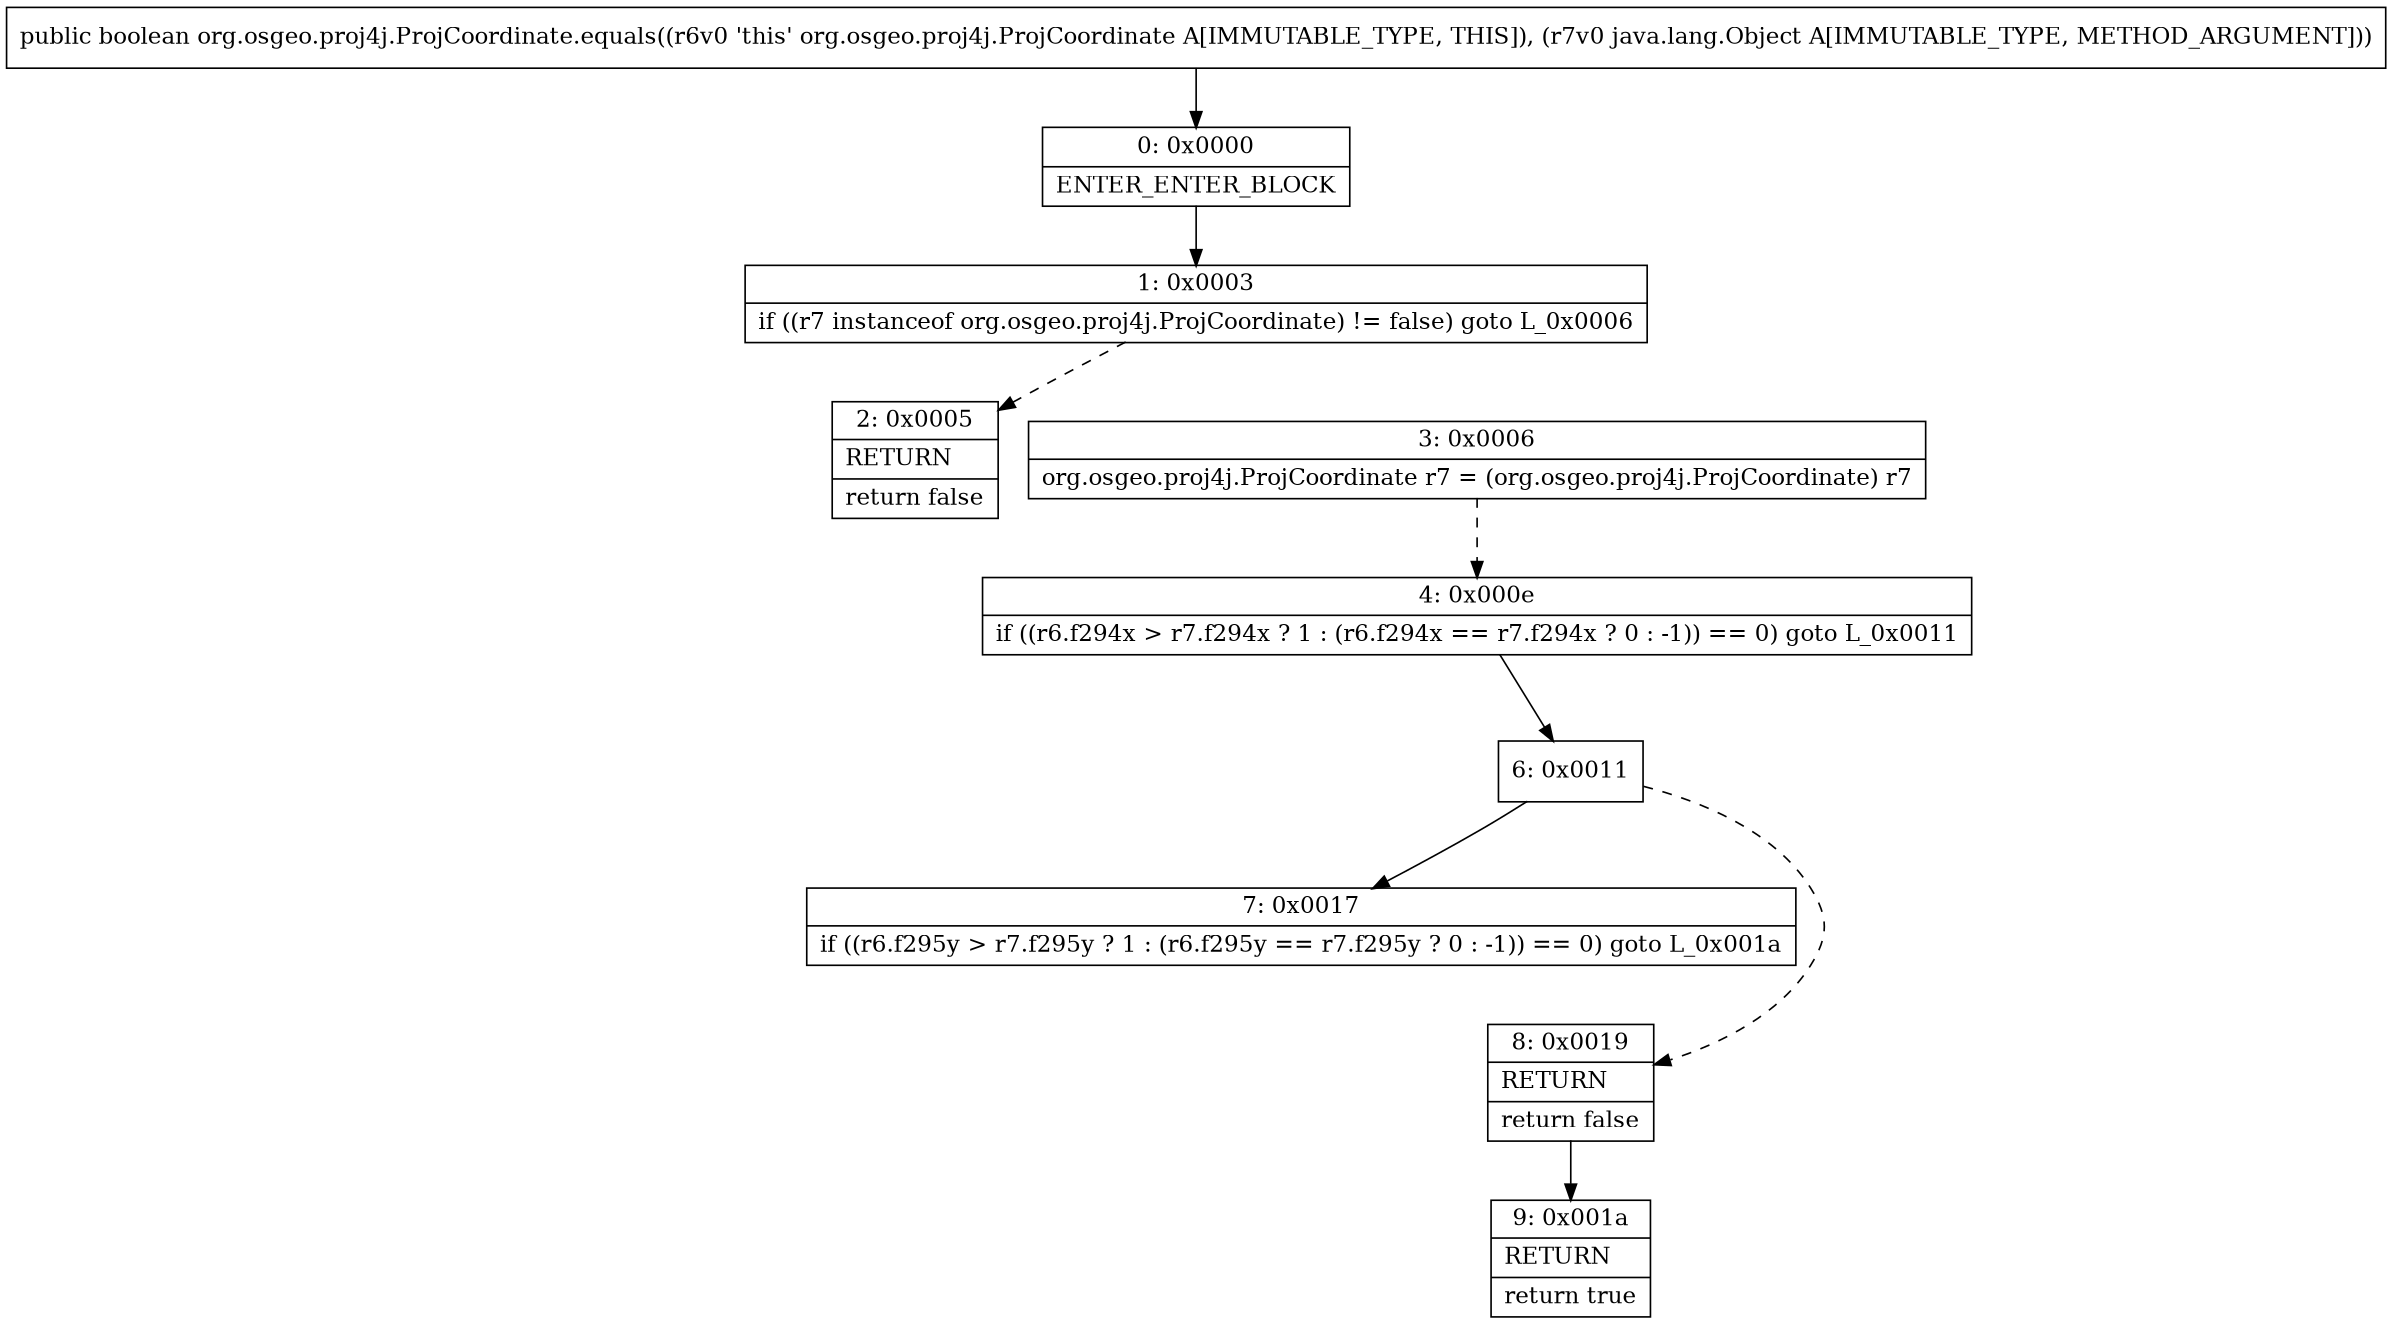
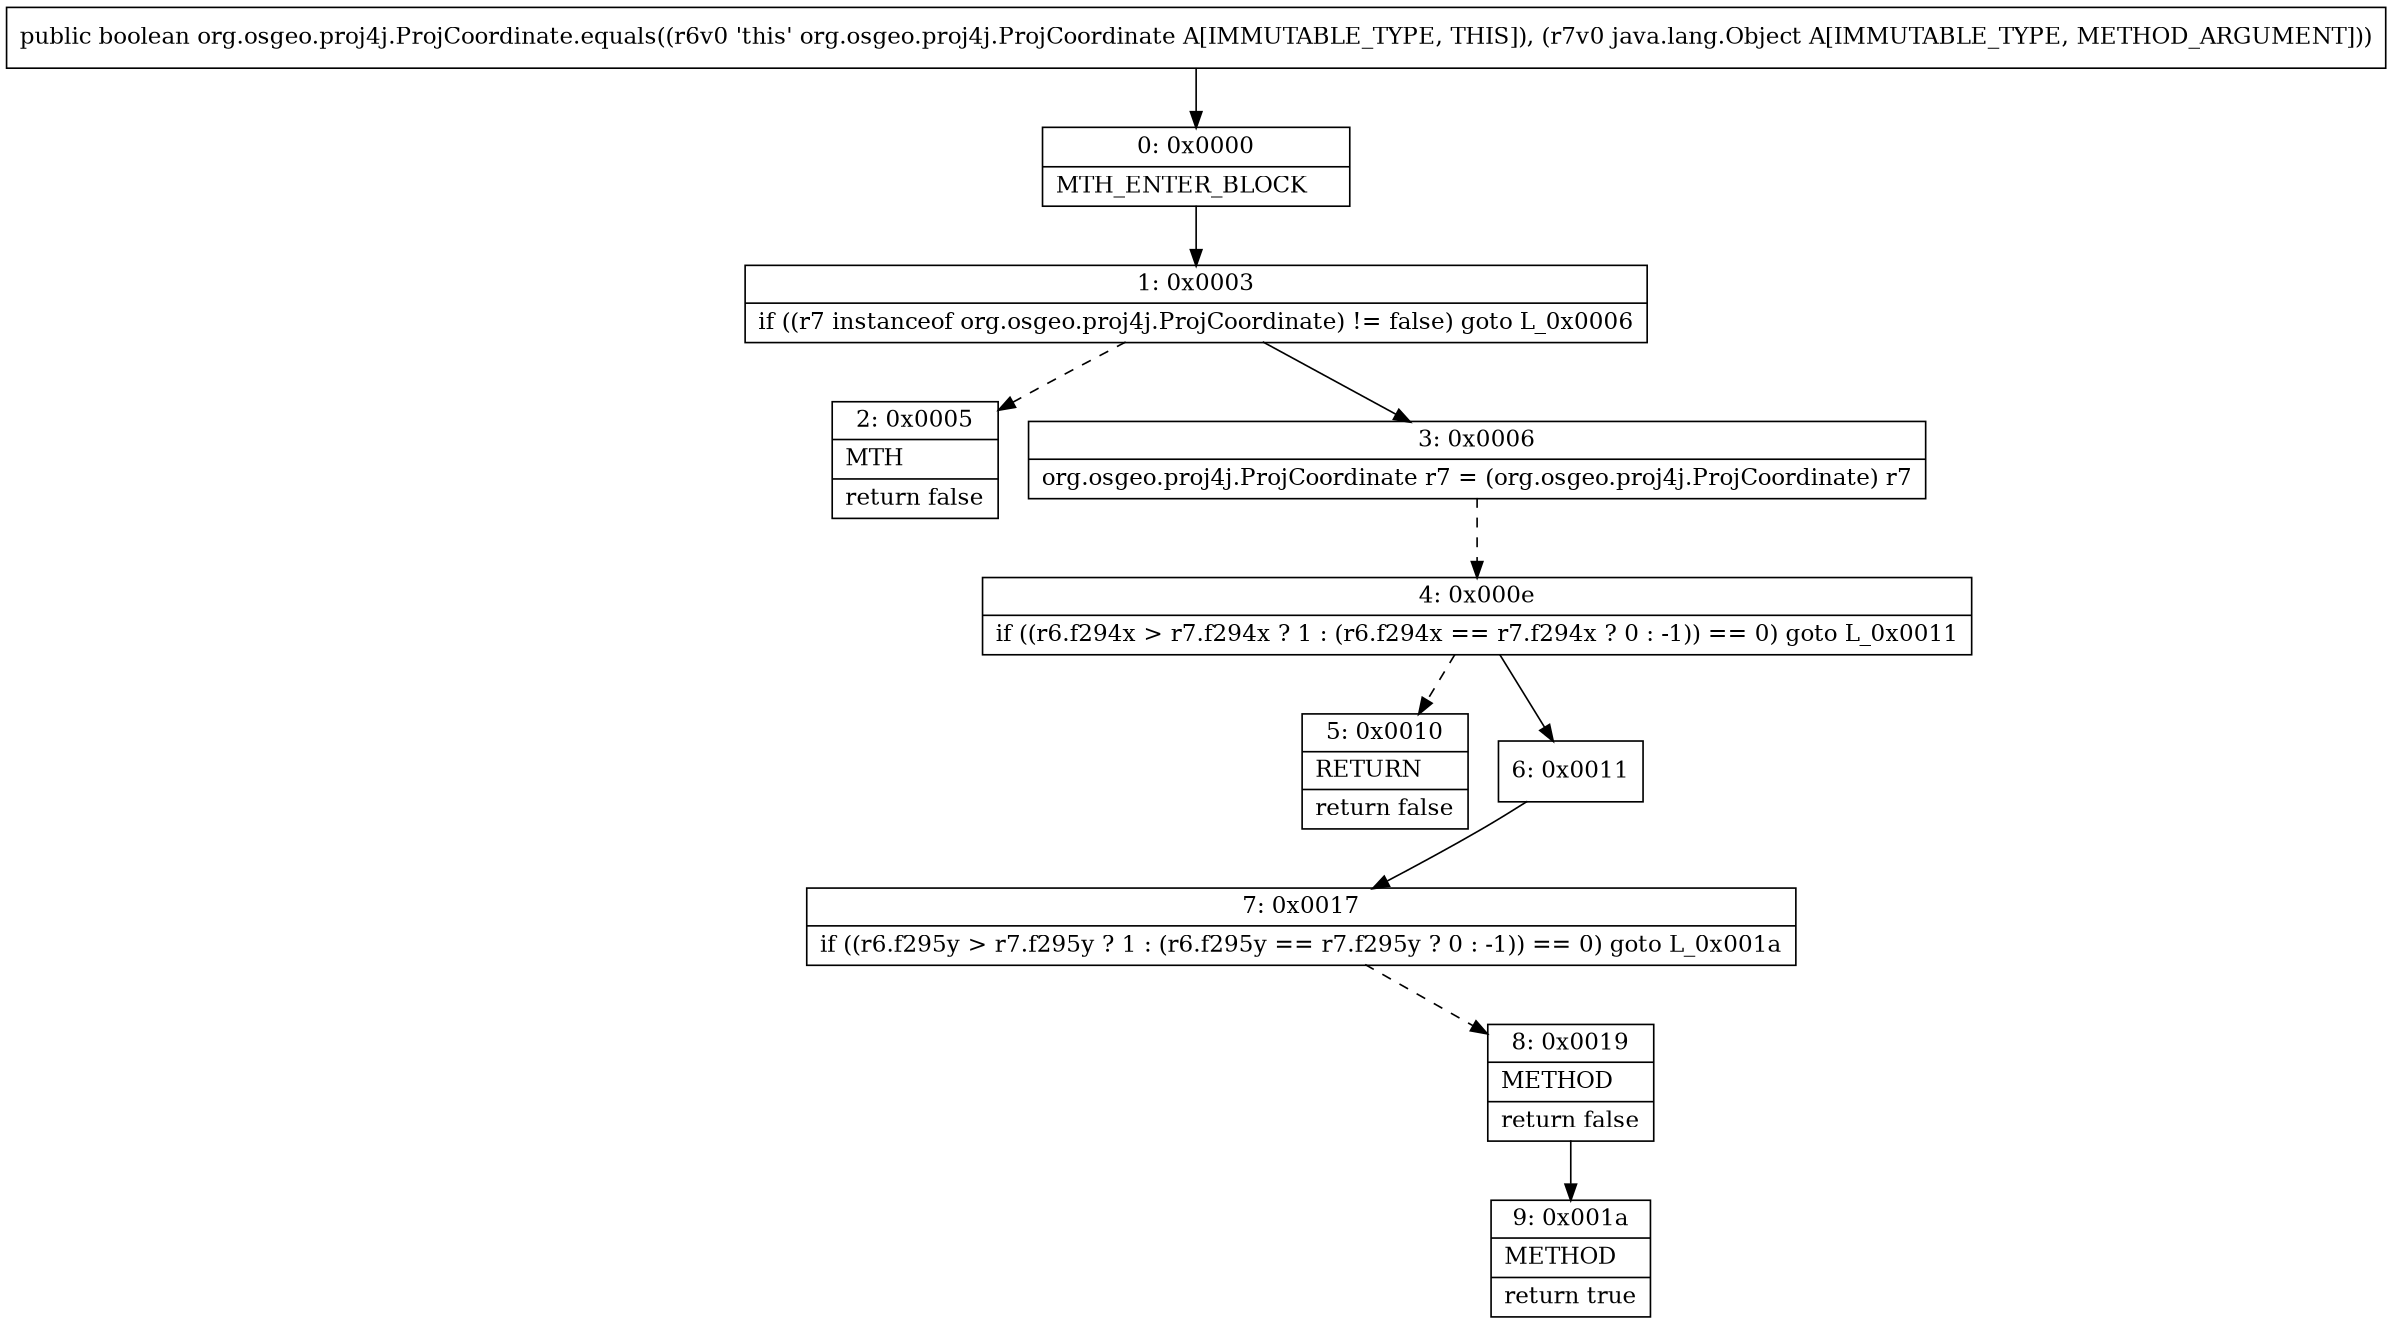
node "0: 0x0000": text "ENTER_ENTER_BLOCK" -> "MTH_ENTER_BLOCK"
edge "1: 0x0003" -> "3: 0x0006": added
node "2: 0x0005": text "RETURN" -> "MTH"
node "5: 0x0010": added
edge "6: 0x0011" -> "8: 0x0019": now "7: 0x0017" -> "8: 0x0019"
node "8: 0x0019": text "RETURN" -> "METHOD"
node "9: 0x001a": text "RETURN" -> "METHOD"
